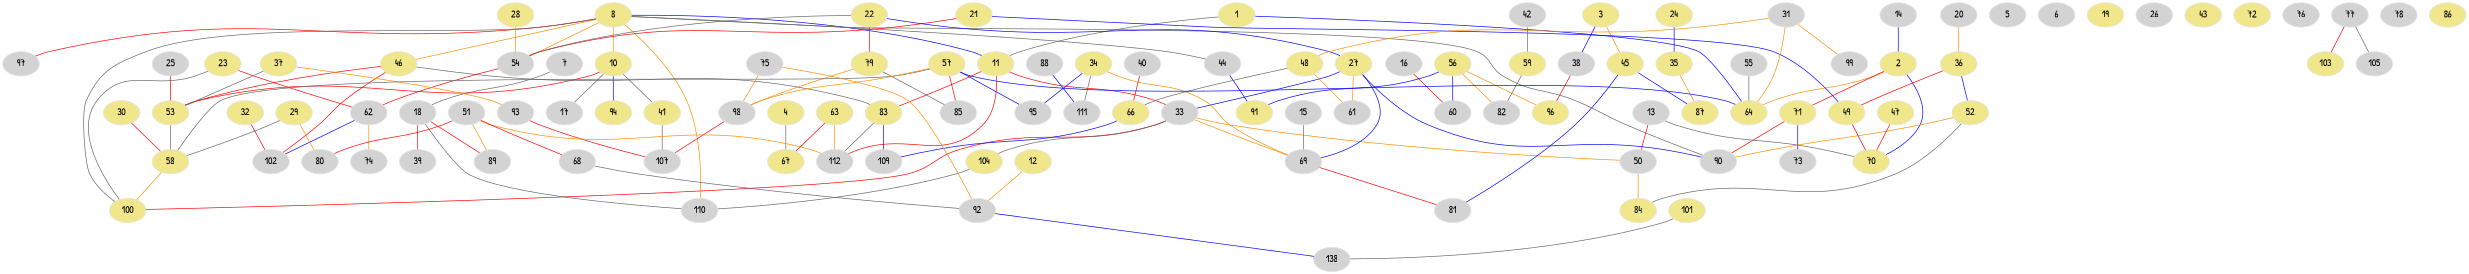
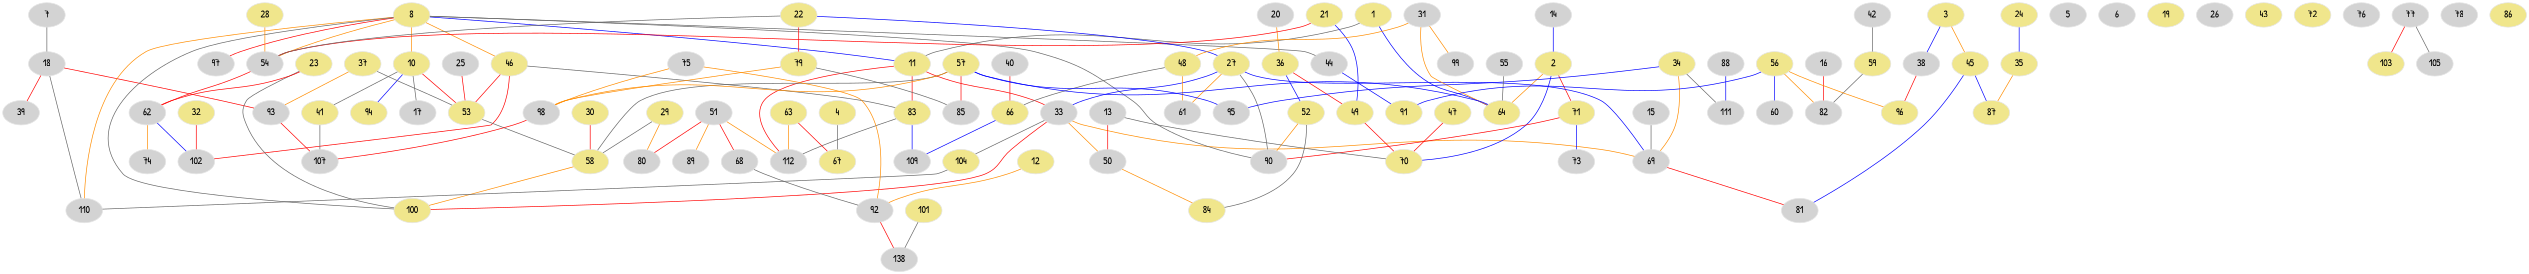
edge "16" -- "60": now "16" -- "82"
edge "18" -- "89": now "18" -- "93"
edge "27" -- "90": color blue -> gray40
edge "92" -- "138": color blue -> red
